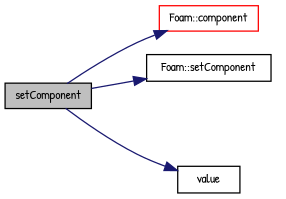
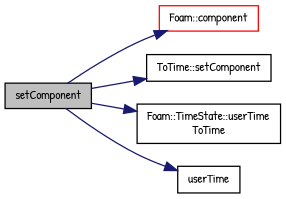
node "Foam::setComponent": label "Foam::setComponent" -> "ToTime::setComponent"
node "Foam::TimeState::userTime ToTime": added
node "value": label "value" -> "userTime"
